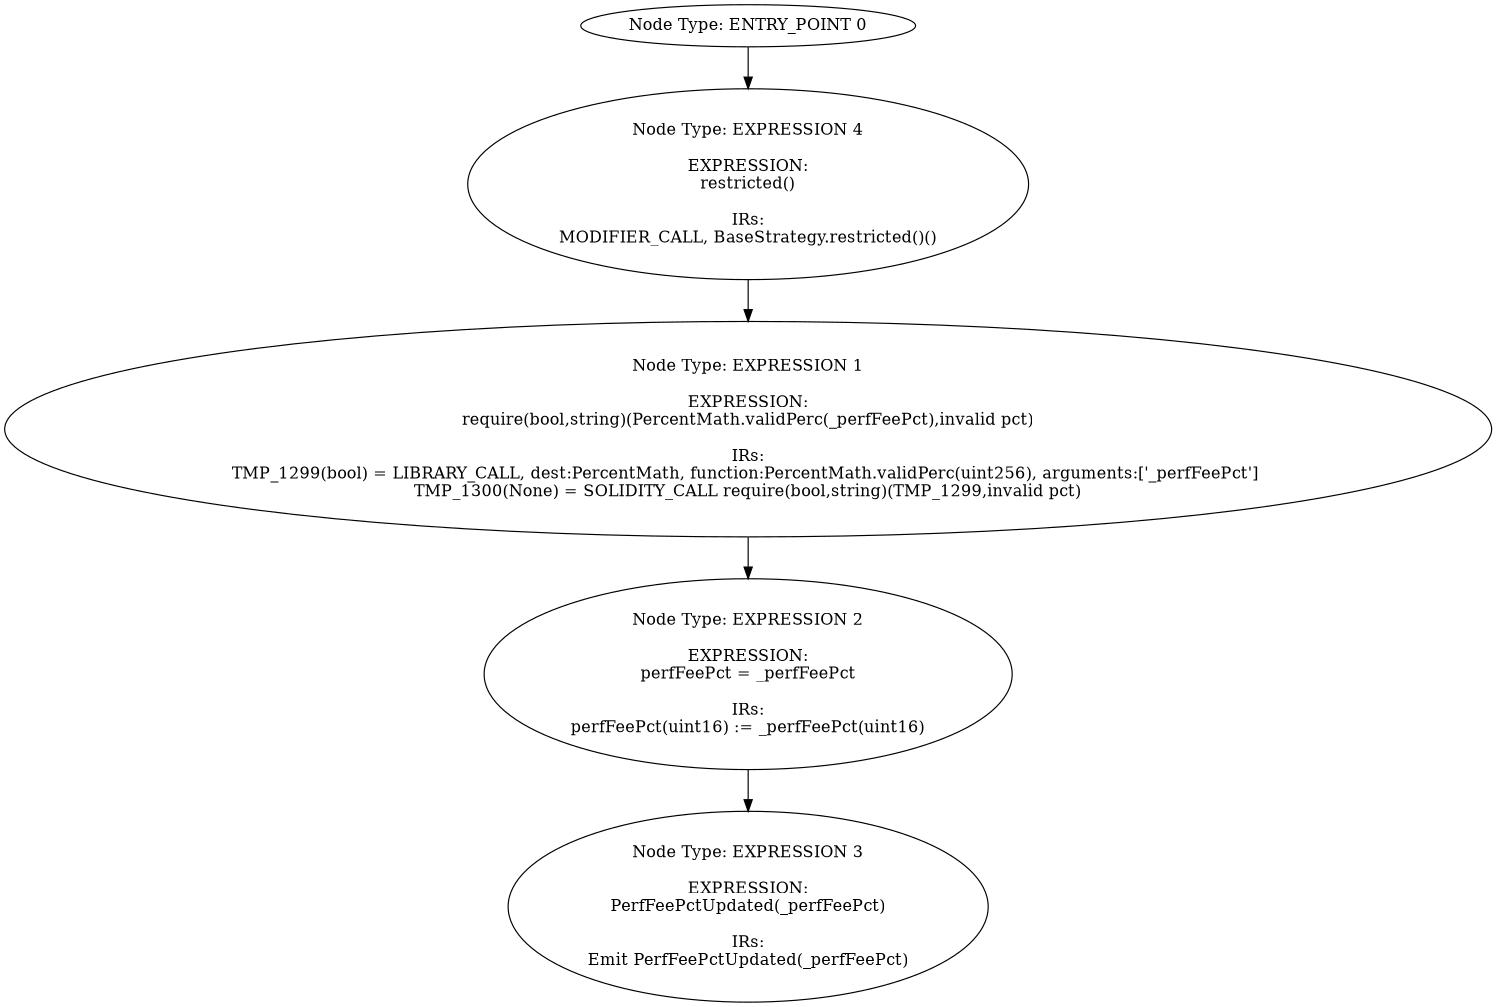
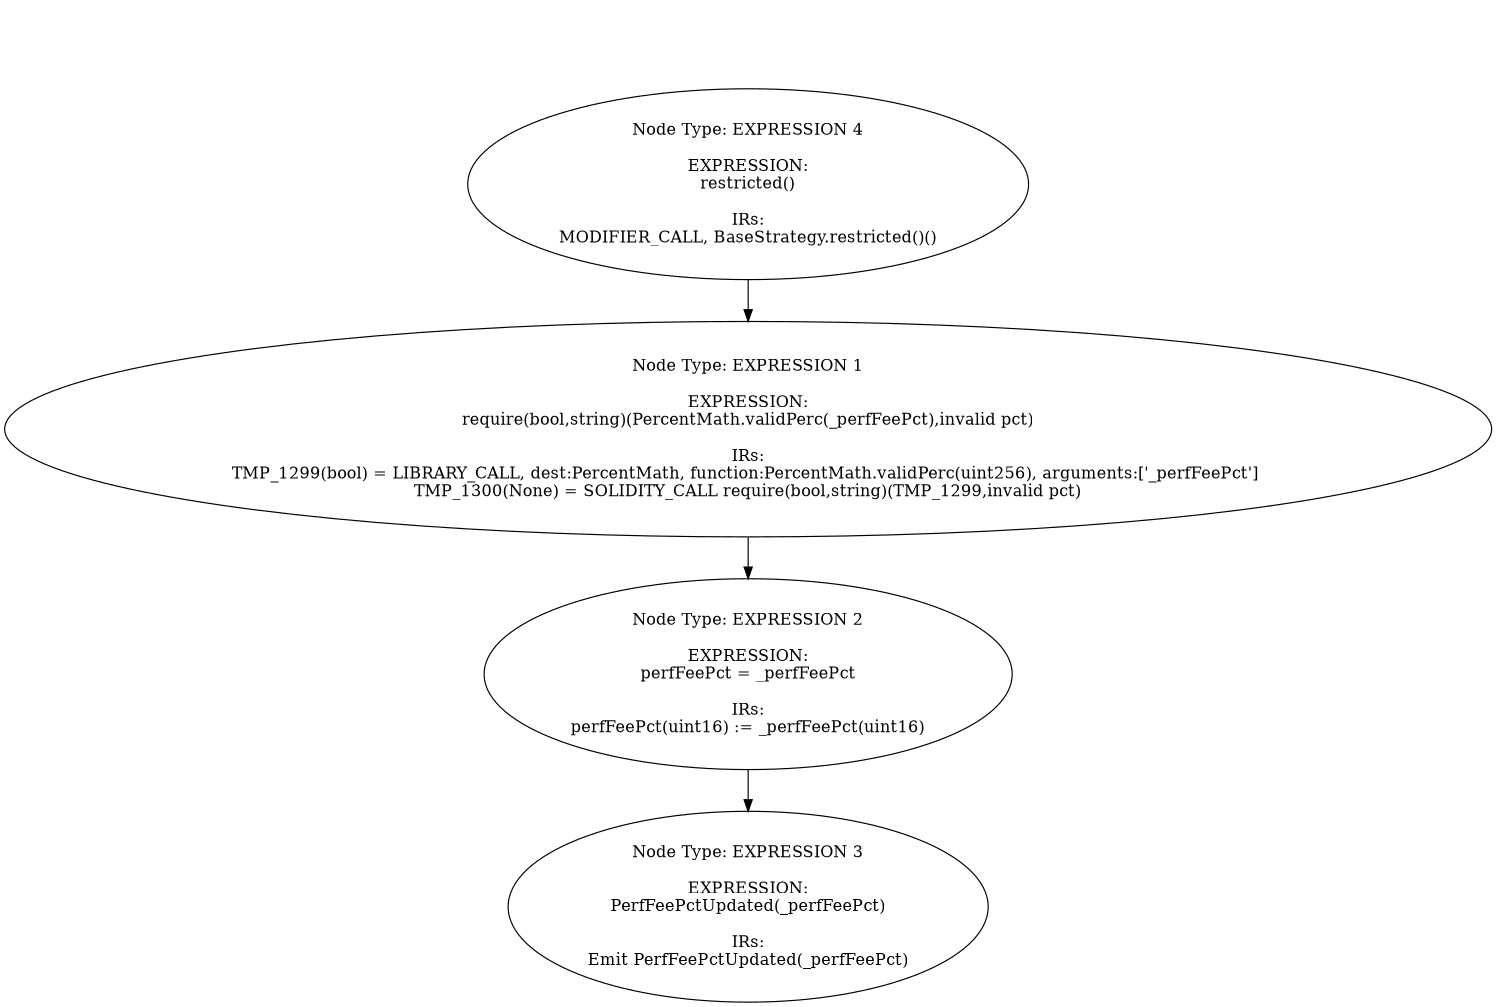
node "Node Type: ENTRY_POINT 0": removed
